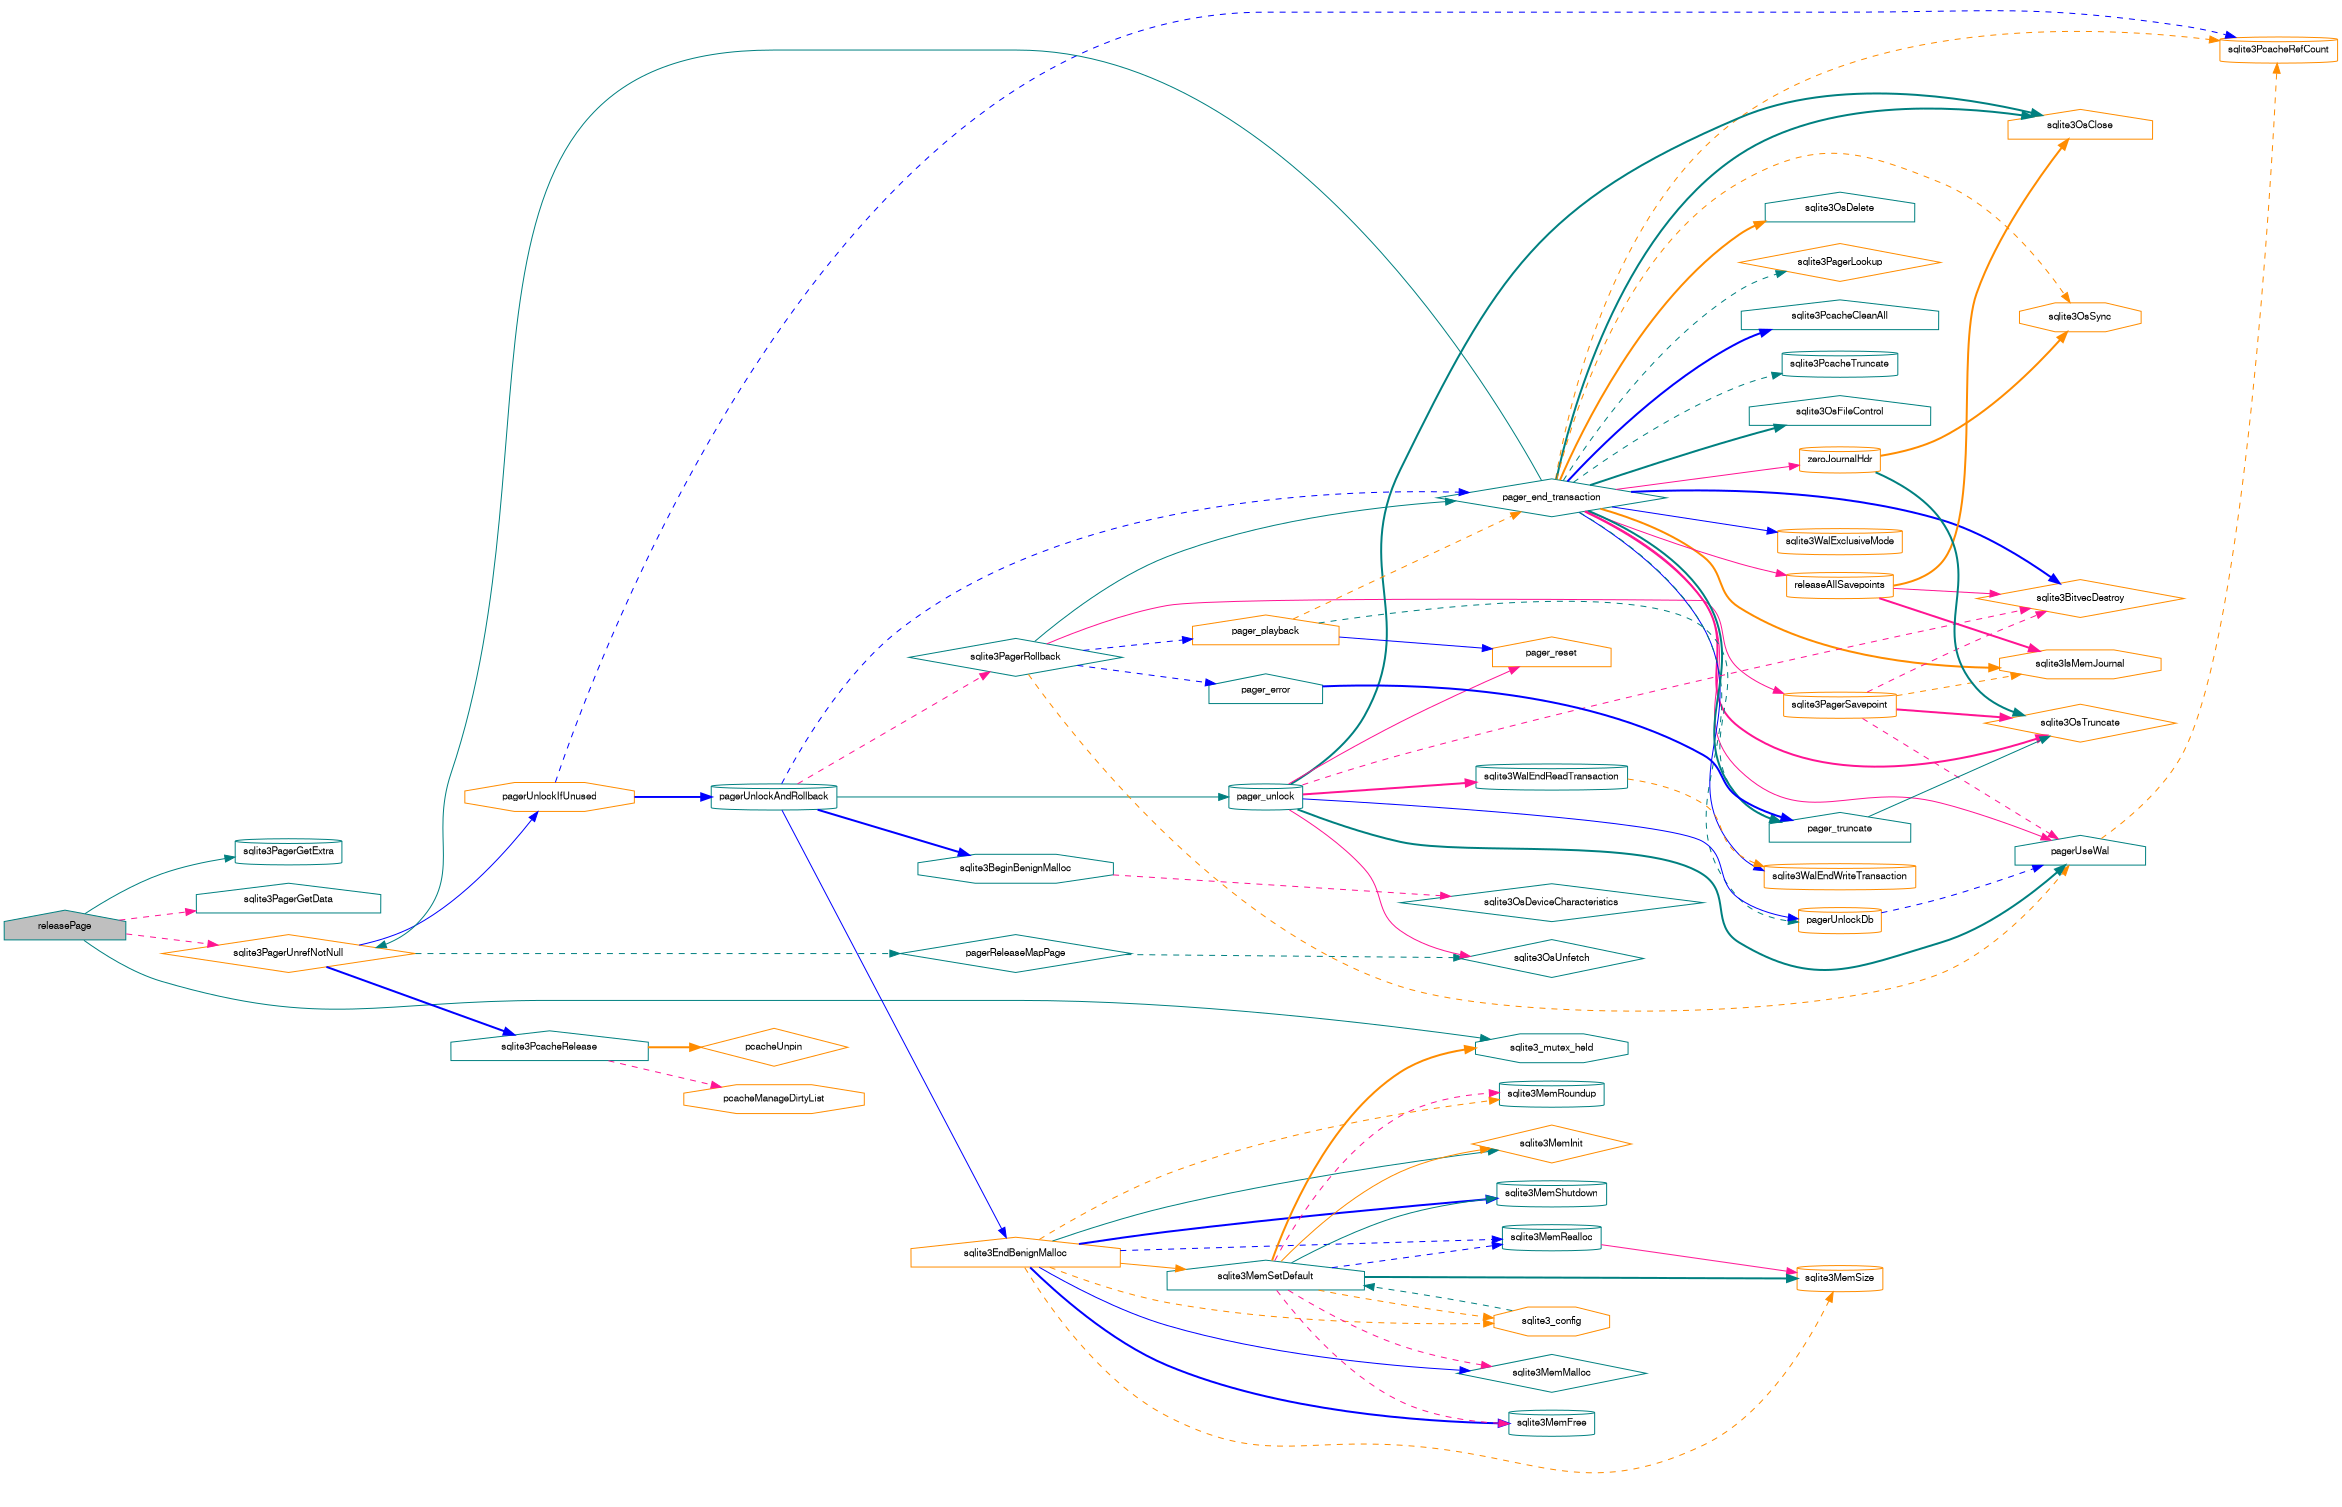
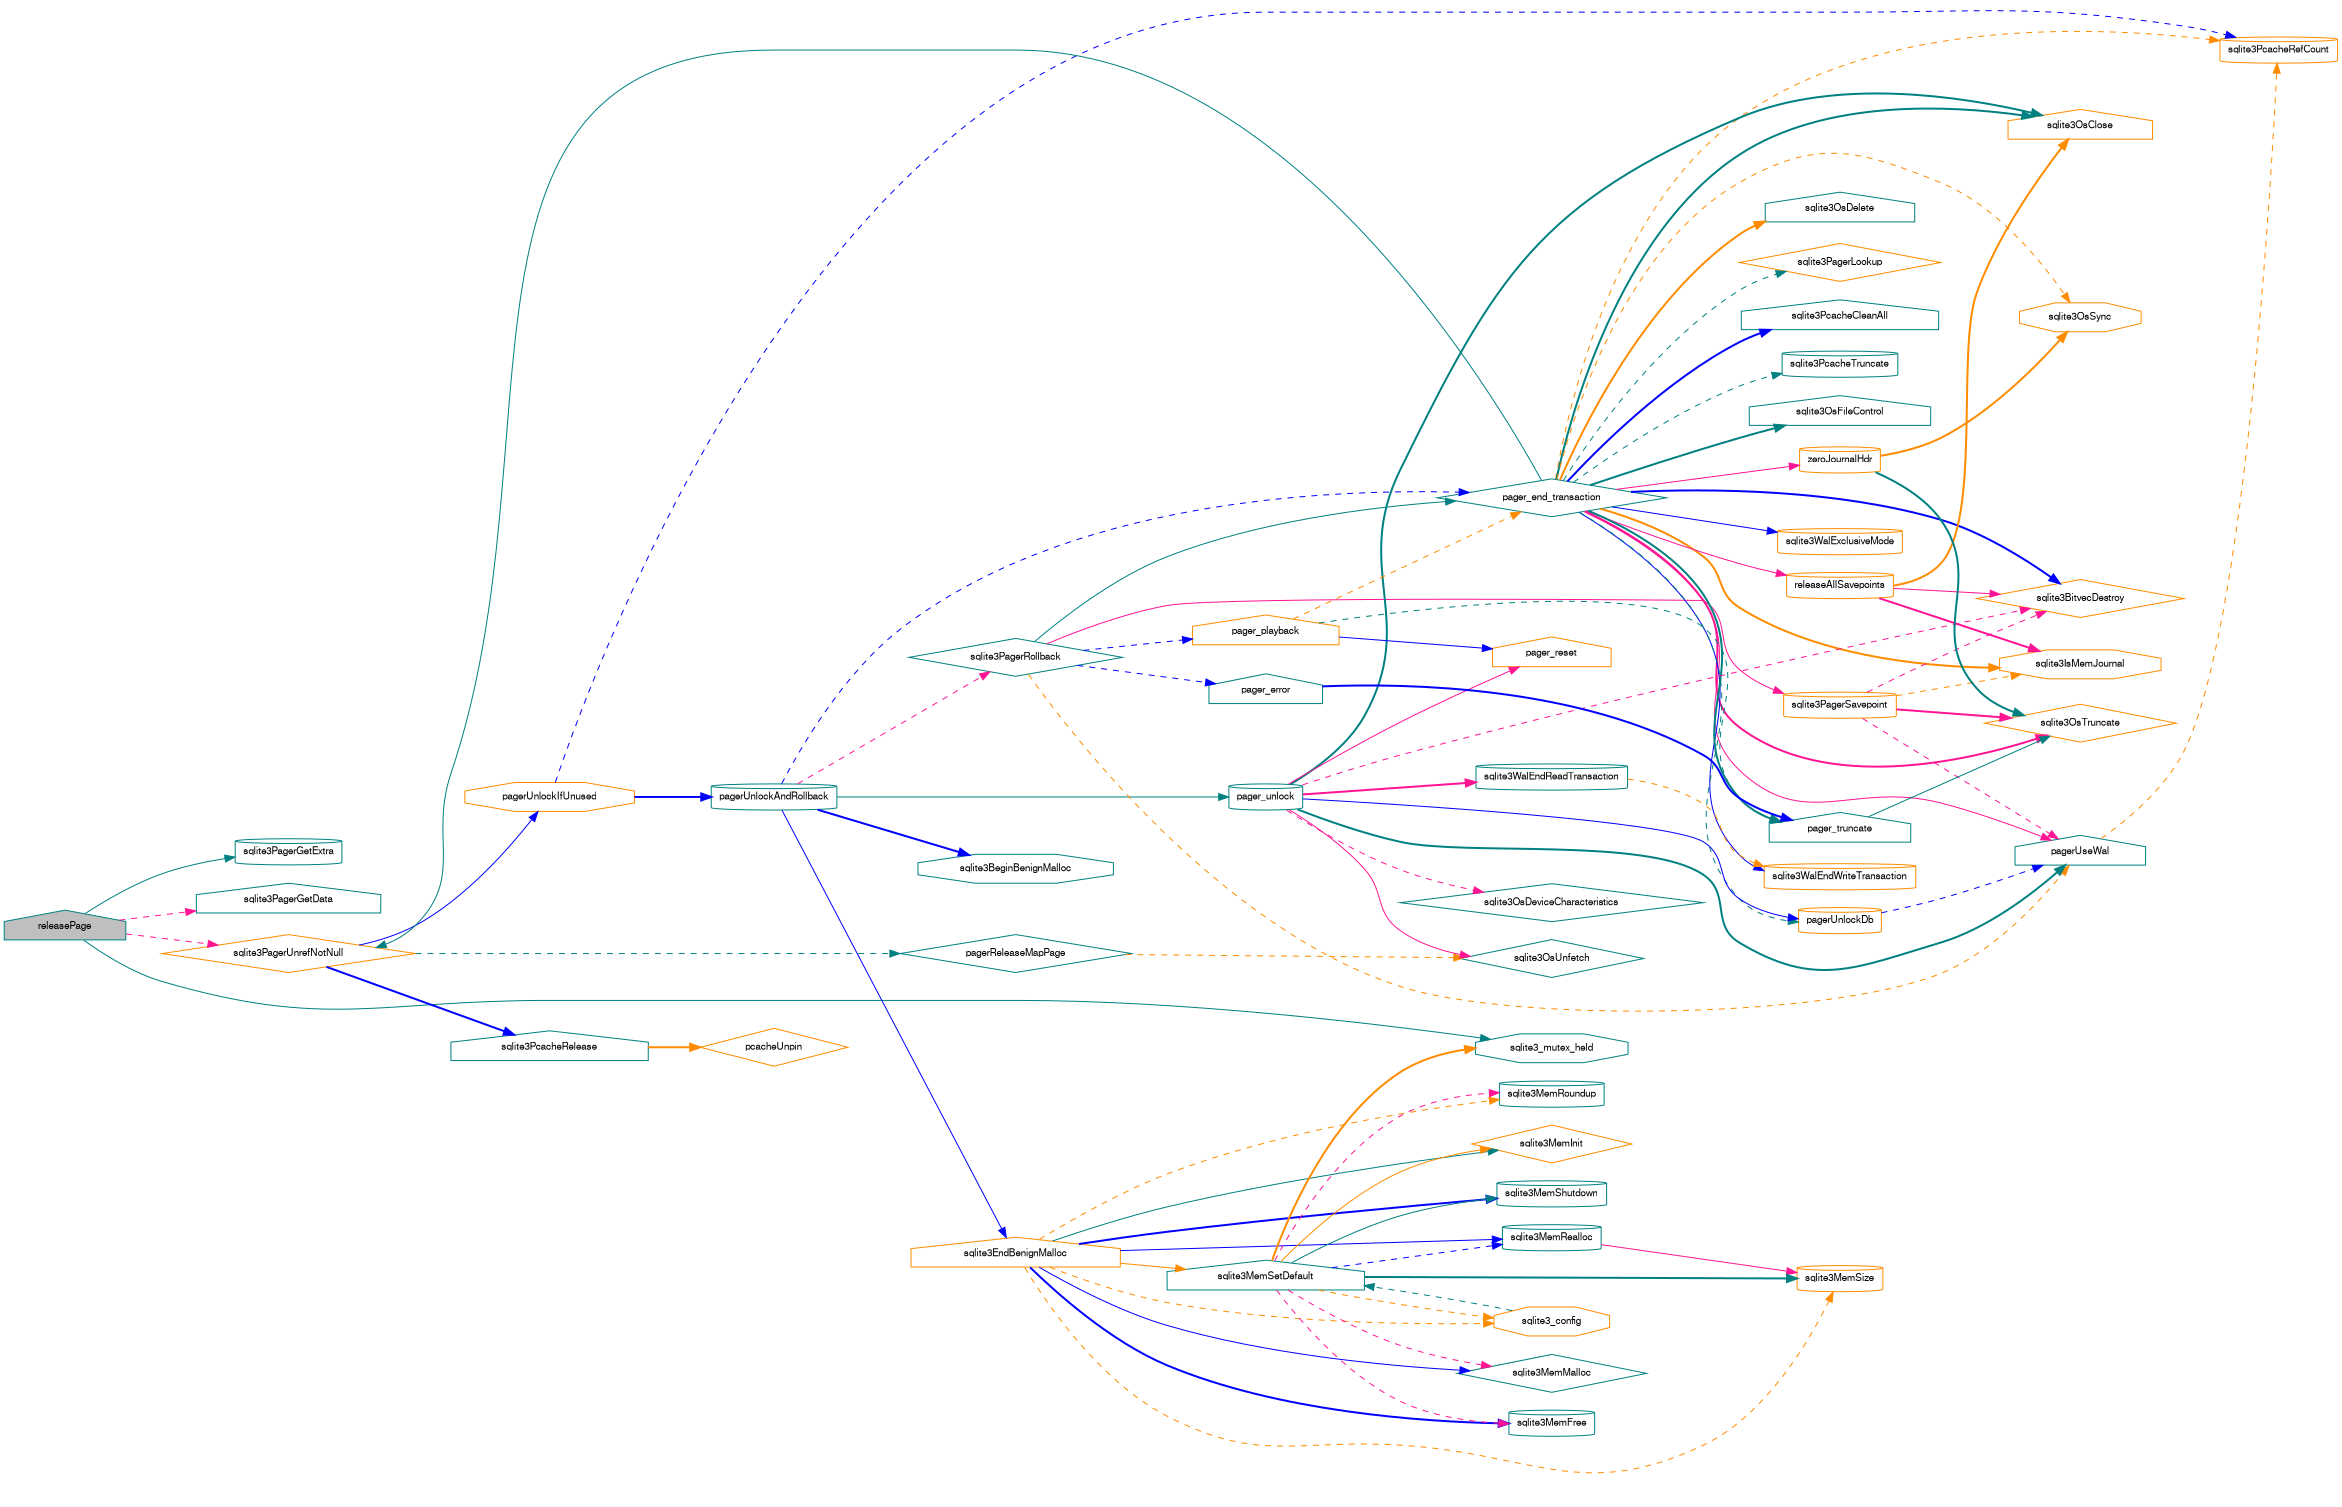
edge "sqlite3BeginBenignMalloc" -> "sqlite3OsDeviceCharacteristics": now "pager_unlock" -> "sqlite3OsDeviceCharacteristics"
edge "pagerReleaseMapPage" -> "sqlite3OsUnfetch": color teal -> darkorange
node "pcacheManageDirtyList": removed
edge "sqlite3EndBenignMalloc" -> "sqlite3MemRealloc": style dashed -> solid
